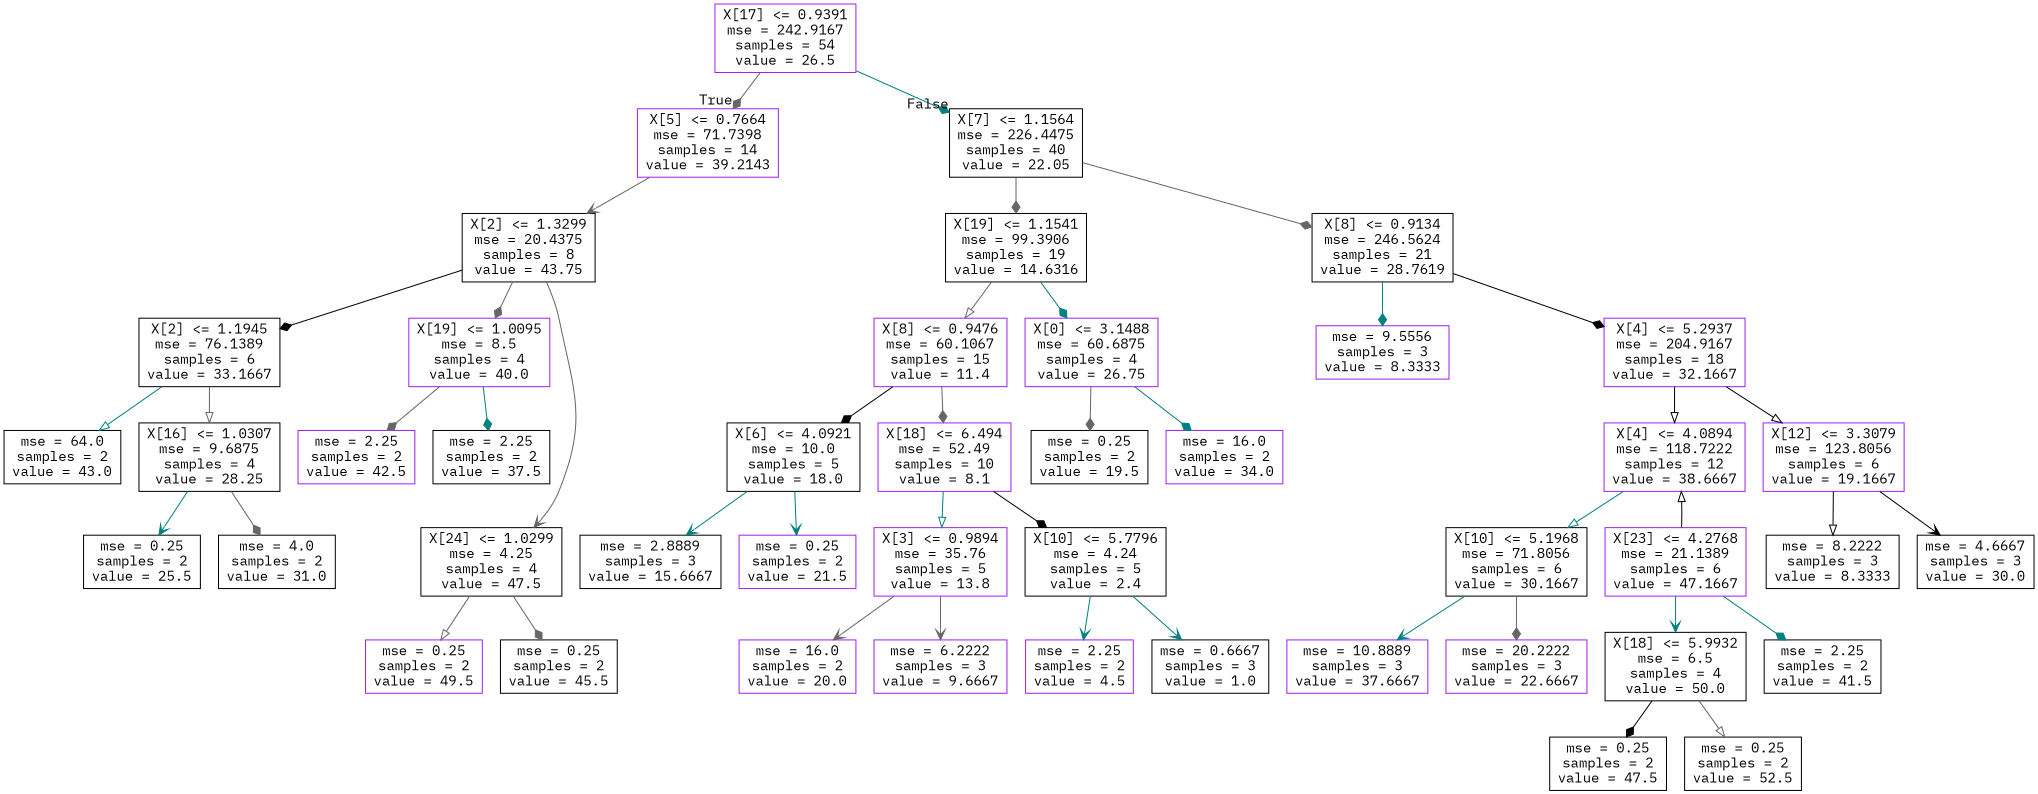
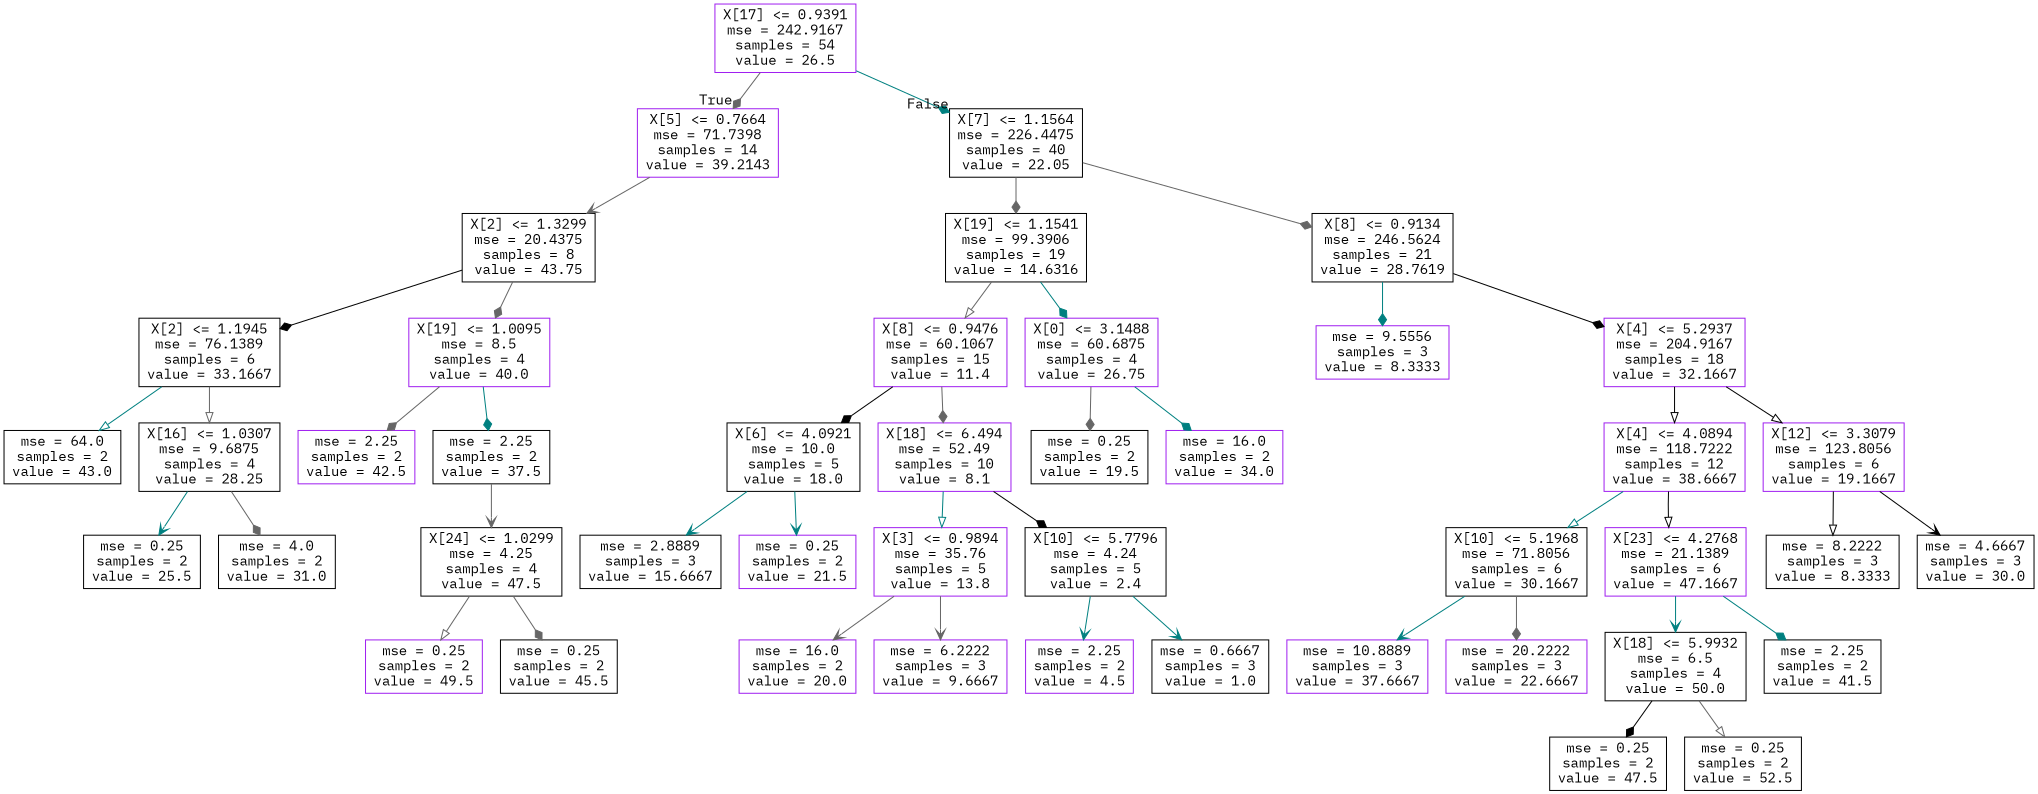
edge "X[2] <= 1.3299 mse = 20.4375 samples = 8 value = 43.75" -> "X[24] <= 1.0299 mse = 4.25 samples = 4 value = 47.5": now "mse = 2.25 samples = 2 value = 37.5" -> "X[24] <= 1.0299 mse = 4.25 samples = 4 value = 47.5"
edge "X[23] <= 4.2768 mse = 21.1389 samples = 6 value = 47.1667" -> "X[4] <= 4.0894 mse = 118.7222 samples = 12 value = 38.6667": reversed
